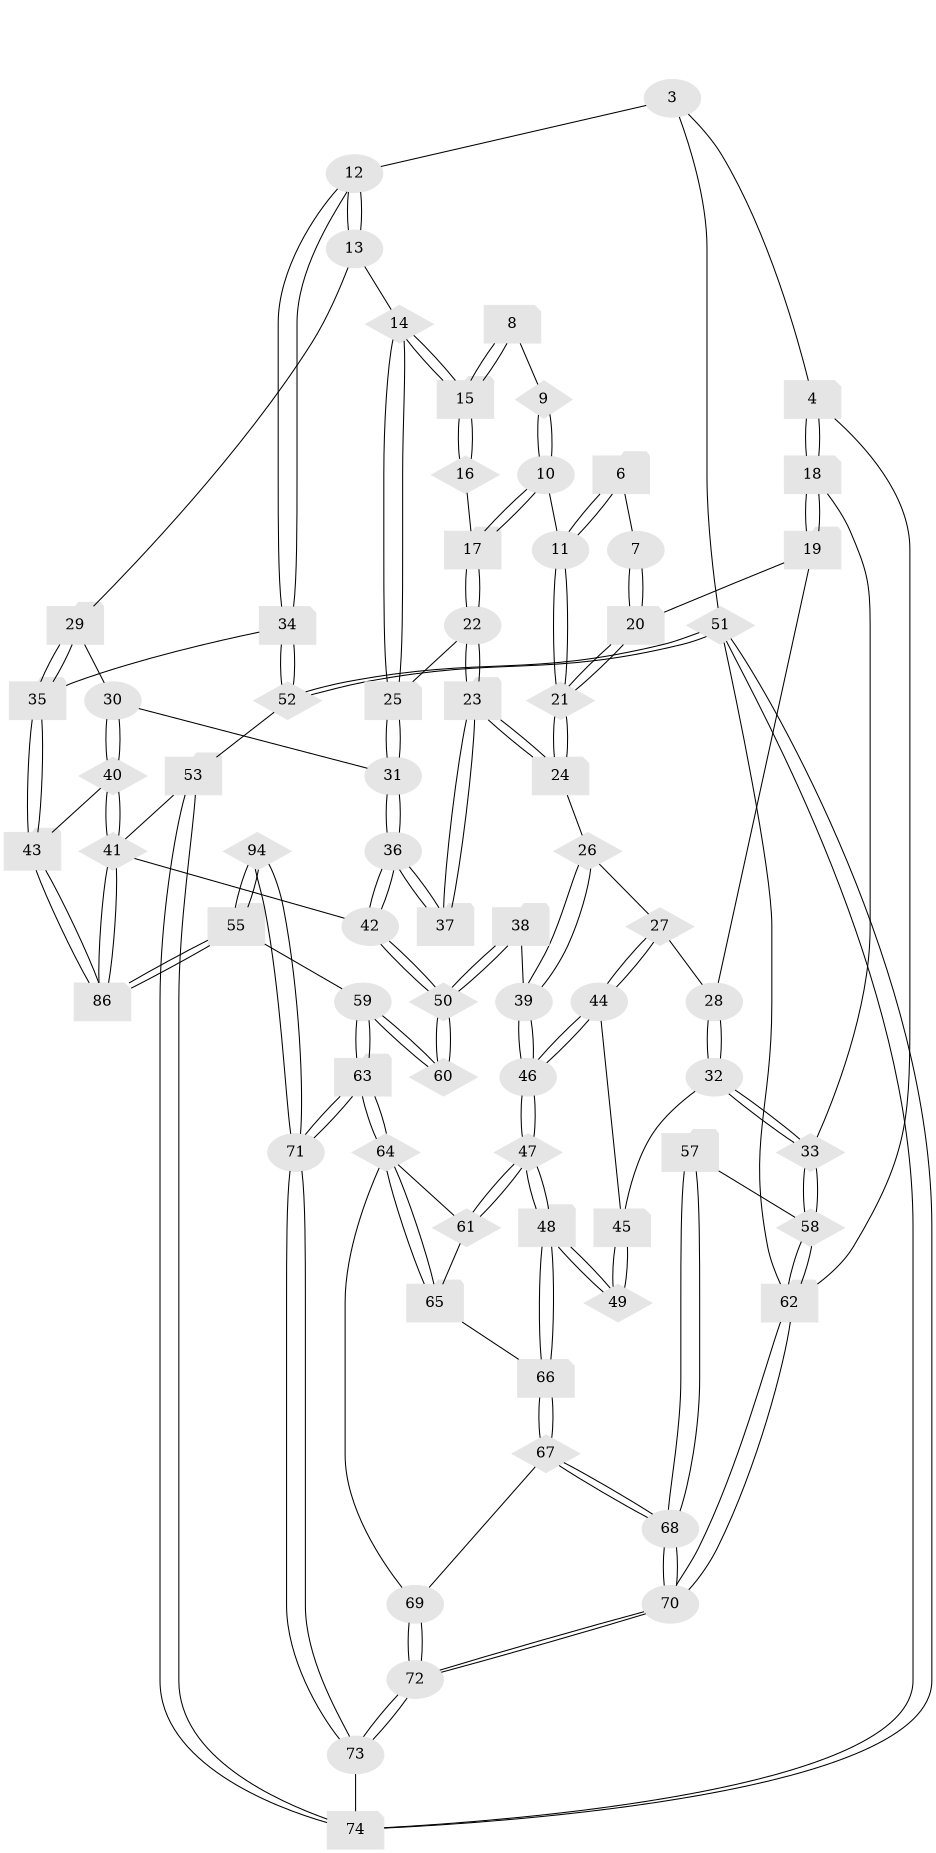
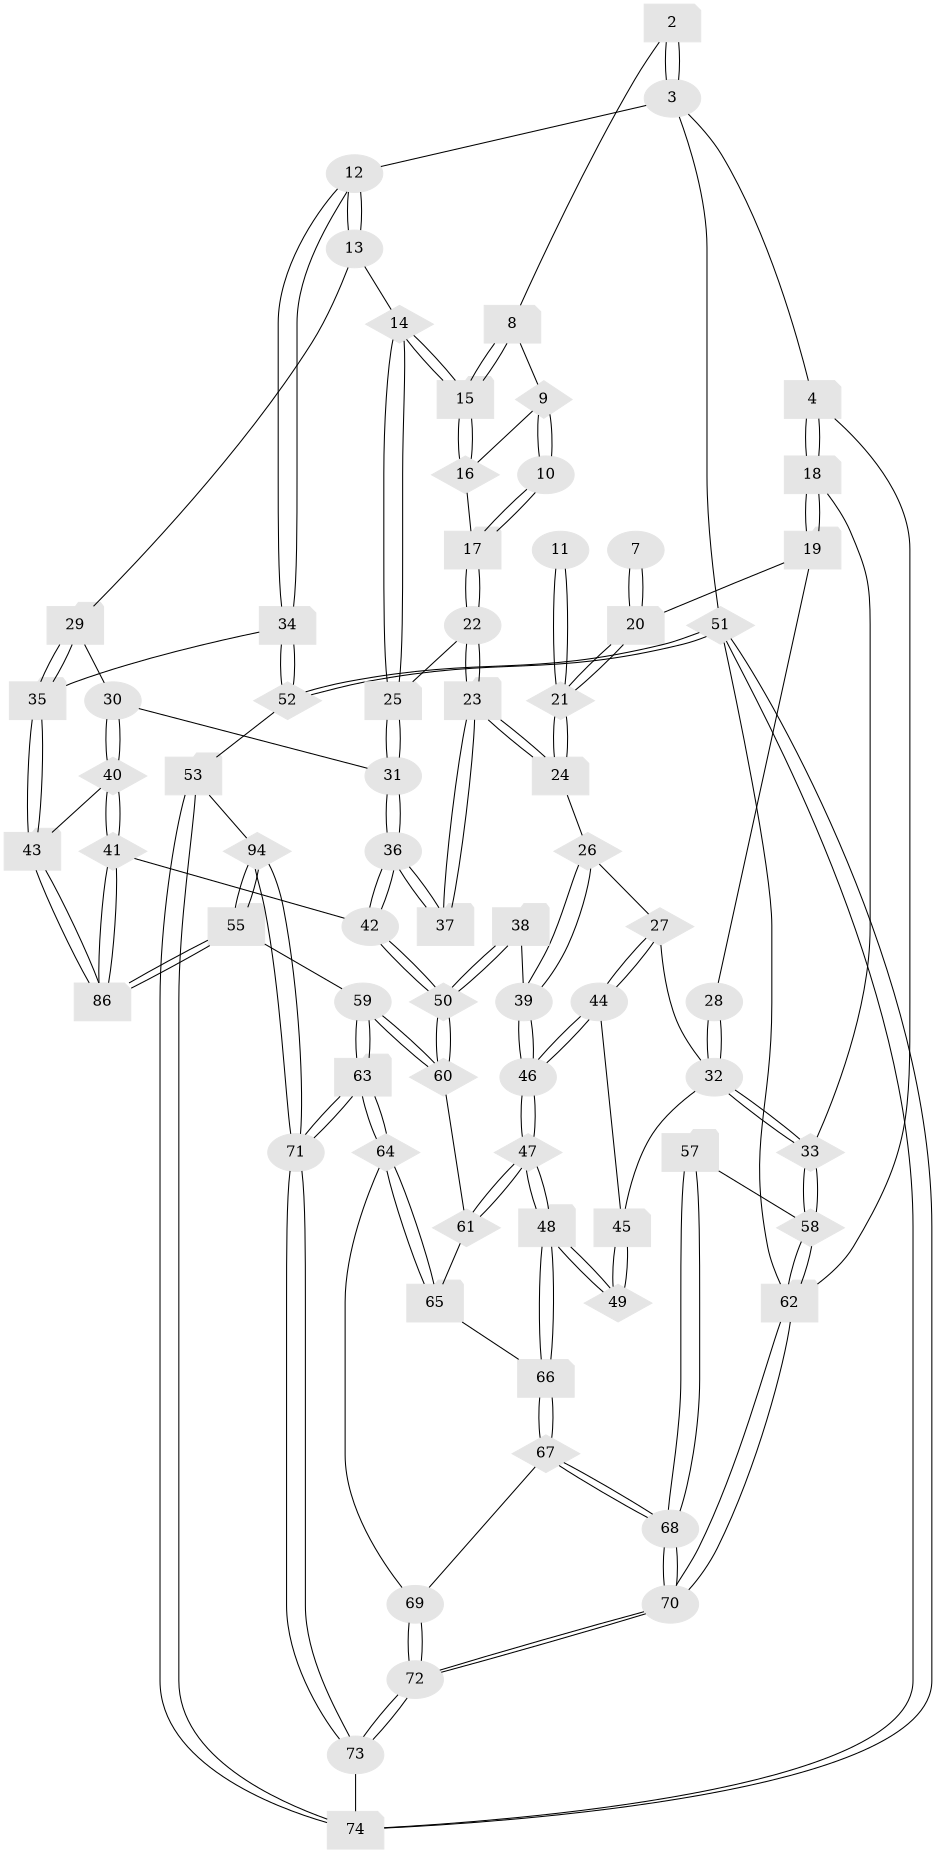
node "2": added
edge "9" -- "16": added
node "6": removed
edge "10" -- "11": removed
edge "53" -- "41": now "53" -- "94"
edge "27" -- "28": now "27" -- "32"
edge "64" -- "61": now "60" -- "61"
